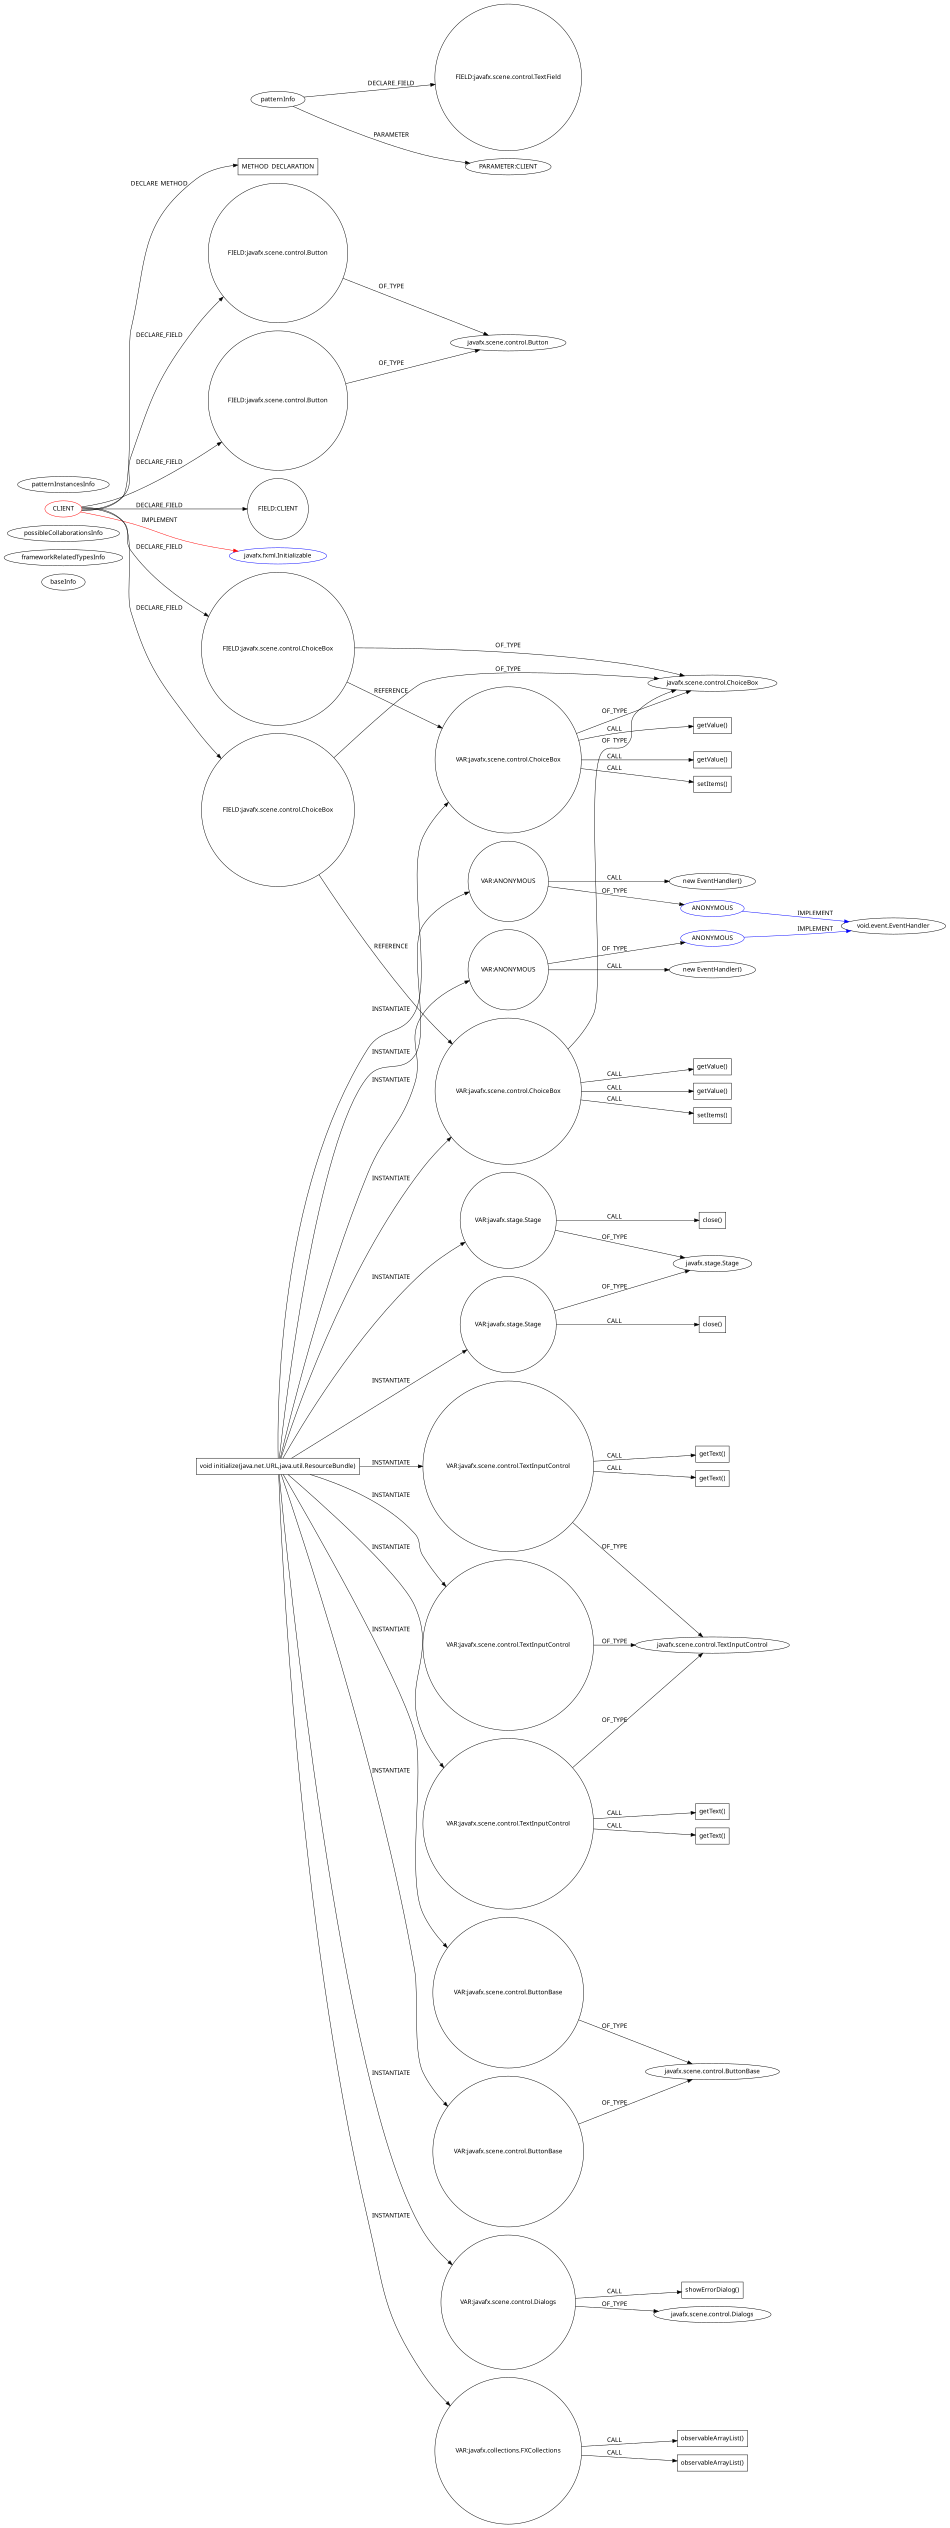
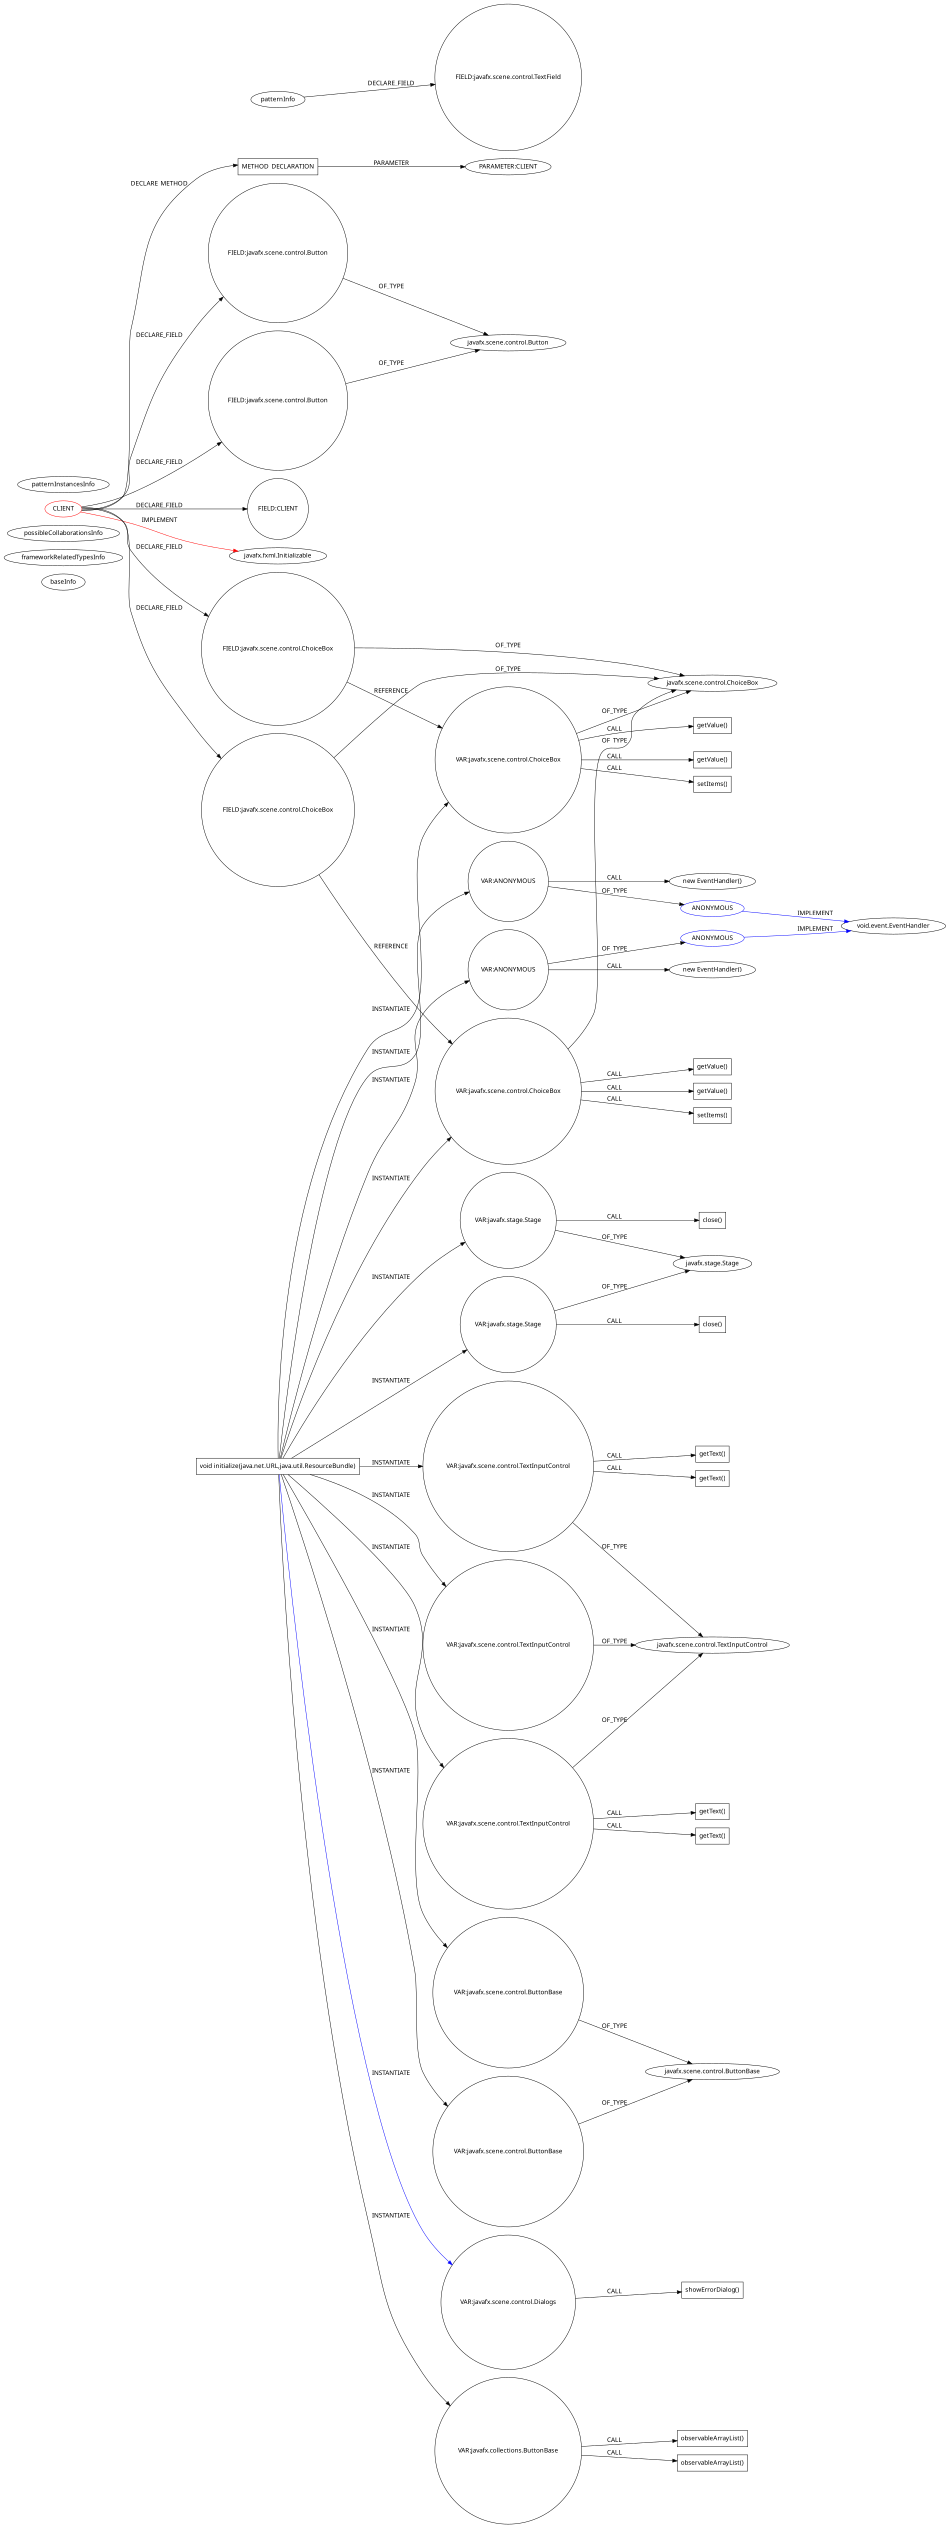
edge "patternInfo" -> "PARAMETER:CLIENT": now "METHOD_DECLARATION" -> "PARAMETER:CLIENT"
node "javafx.fxml.Initializable": color blue -> black
edge "void initialize(java.net.URL,java.util.ResourceBundle)" -> "VAR:javafx.scene.control.Dialogs": color black -> blue
node "javafx.scene.control.Dialogs": removed
node "VAR:javafx.collections.FXCollections": label "VAR:javafx.collections.FXCollections" -> "VAR:javafx.collections.ButtonBase"
